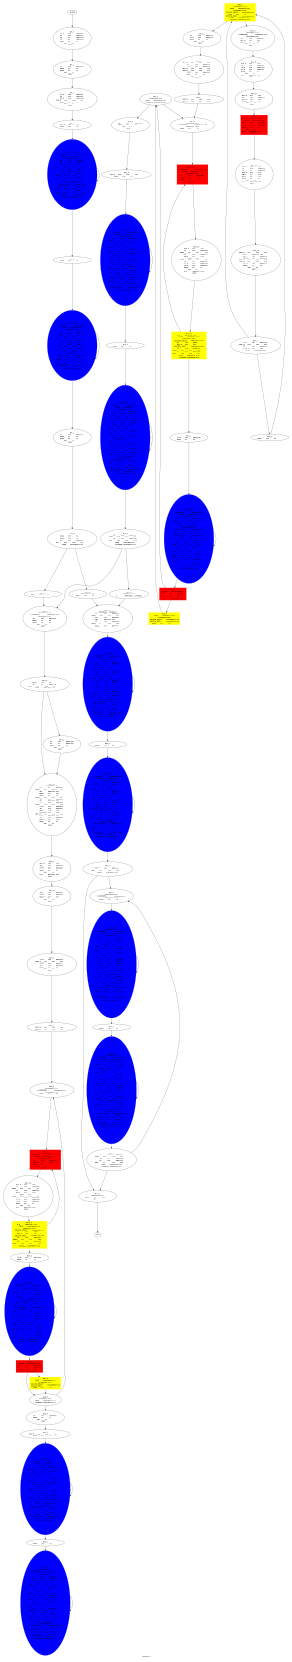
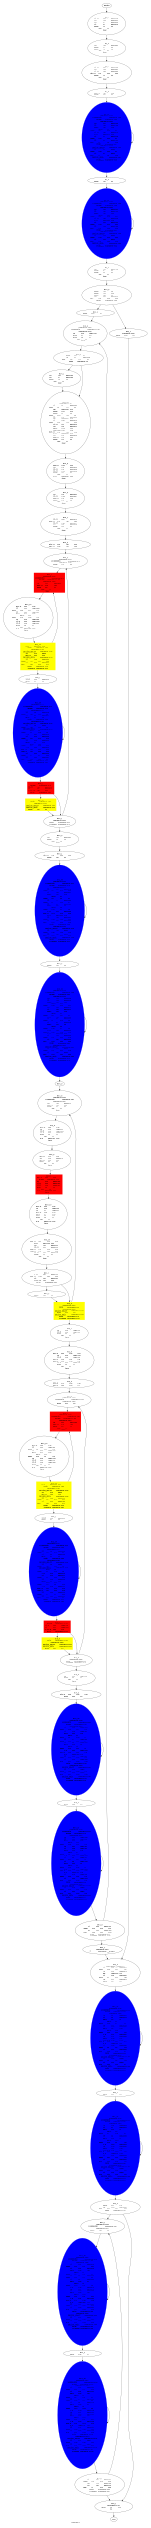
node "B34_0": added
